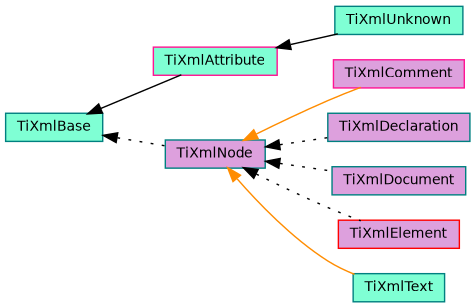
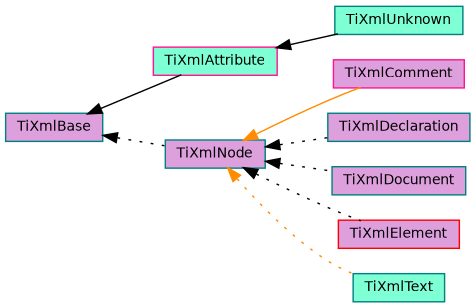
node "TiXmlBase": fillcolor aquamarine -> plum
edge "TiXmlText" -> "TiXmlNode": style solid -> dotted
